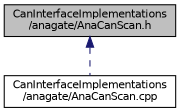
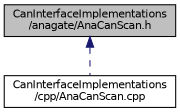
node "CanInterfaceImplementations /anagate/AnaCanScan.cpp": label "CanInterfaceImplementations /anagate/AnaCanScan.cpp" -> "CanInterfaceImplementations /cpp/AnaCanScan.cpp"
